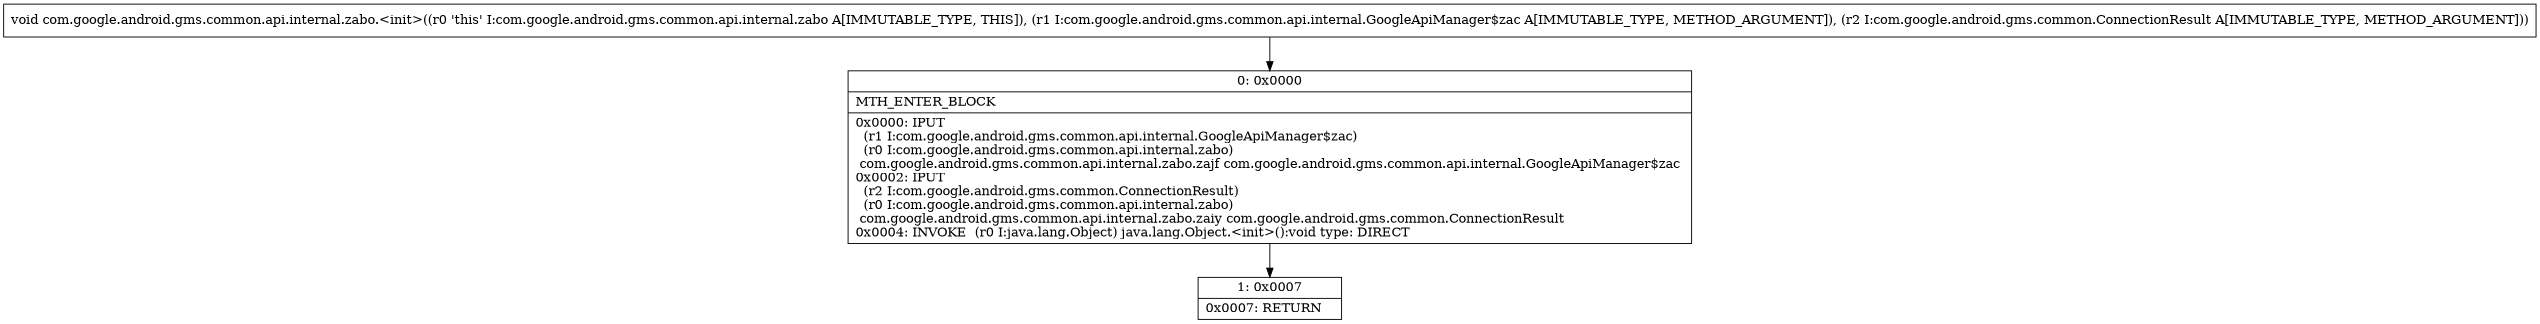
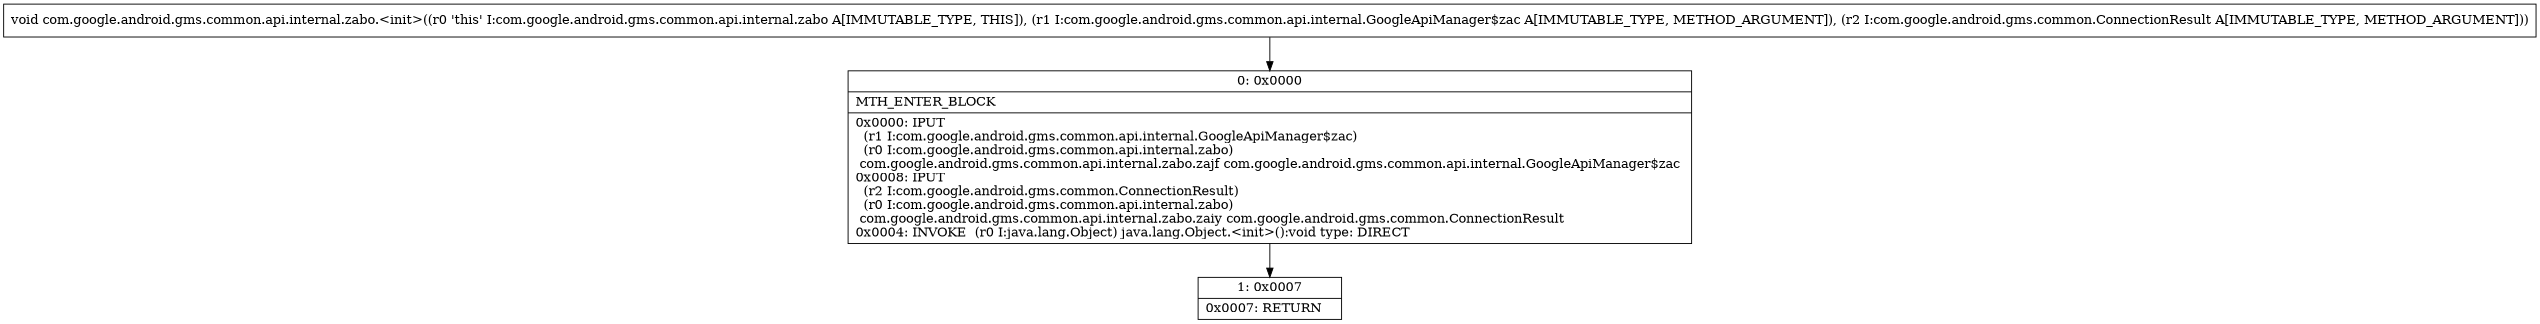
node "0: 0x0000": text "0x0002: IPUT" -> "0x0008: IPUT"
